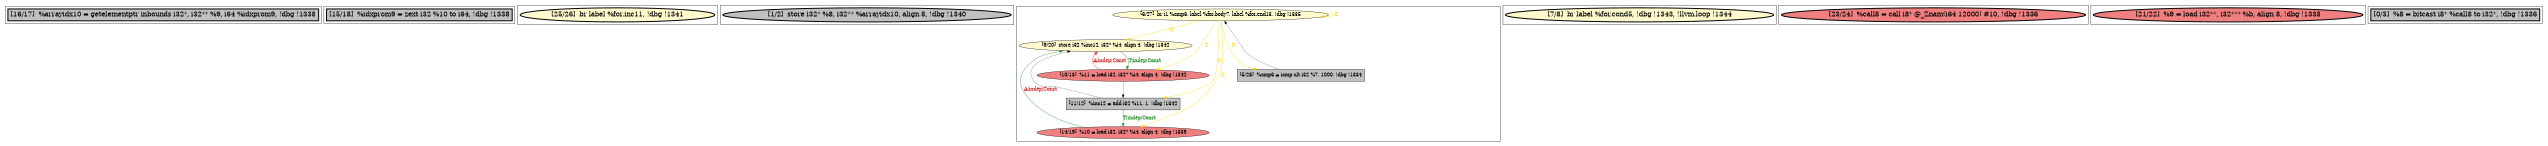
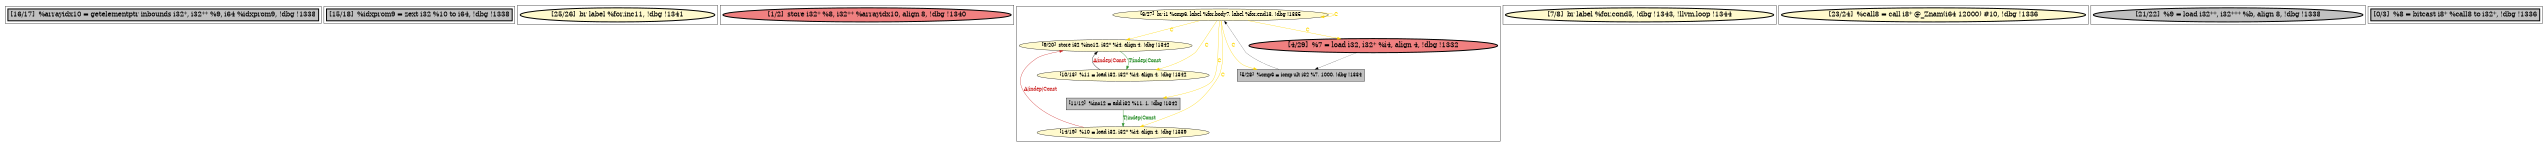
node "[1/2]  store i32* %8, i32** %arrayidx10, align 8, !dbg !1340": fillcolor grey -> lightcoral
node "[23/24]  %call8 = call i8* @_Znam(i64 12000) #10, !dbg !1336": fillcolor lightcoral -> lemonchiffon
node "[21/22]  %9 = load i32**, i32*** %b, align 8, !dbg !1338": fillcolor lightcoral -> grey
node "[4/29]  %7 = load i32, i32* %i4, align 4, !dbg !1332": added
edge "[10/13]  %11 = load i32, i32* %i4, align 4, !dbg !1342" -> "[9/20]  store i32 %inc12, i32* %i4, align 4, !dbg !1342": color firebrick3 -> black
node "[10/13]  %11 = load i32, i32* %i4, align 4, !dbg !1342": fillcolor lightcoral -> lemonchiffon
edge "[11/12]  %inc12 = add i32 %11, 1, !dbg !1342" -> "[9/20]  store i32 %inc12, i32* %i4, align 4, !dbg !1342": removed
edge "[10/13]  %11 = load i32, i32* %i4, align 4, !dbg !1342" -> "[11/12]  %inc12 = add i32 %11, 1, !dbg !1342": removed
edge "[14/19]  %10 = load i32, i32* %i4, align 4, !dbg !1339" -> "[9/20]  store i32 %inc12, i32* %i4, align 4, !dbg !1342": color forestgreen -> firebrick3
node "[14/19]  %10 = load i32, i32* %i4, align 4, !dbg !1339": fillcolor lightcoral -> lemonchiffon
